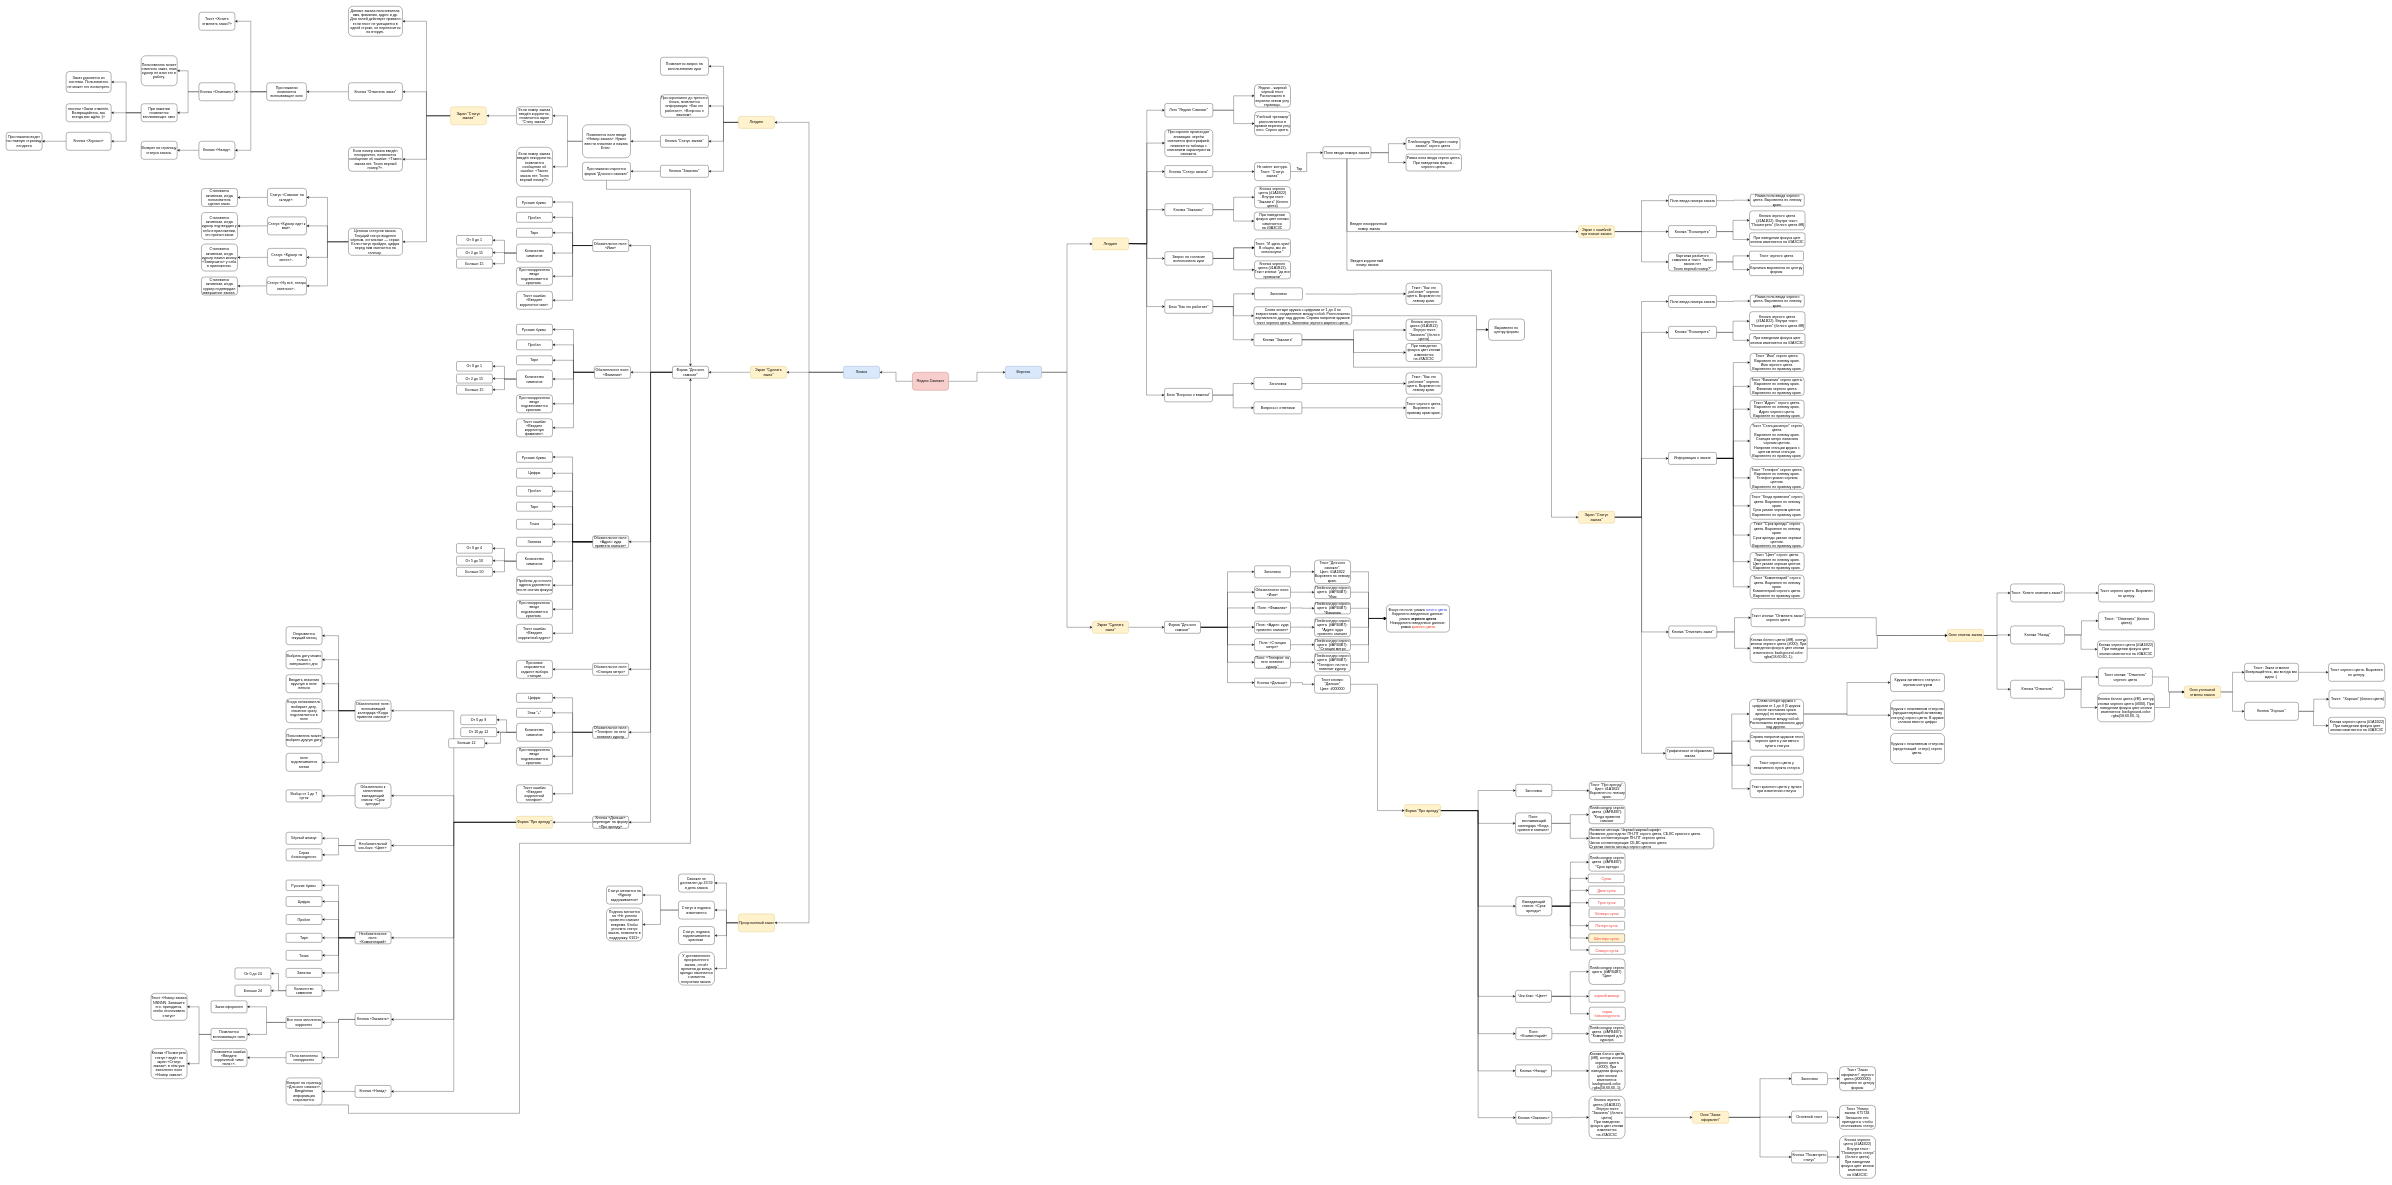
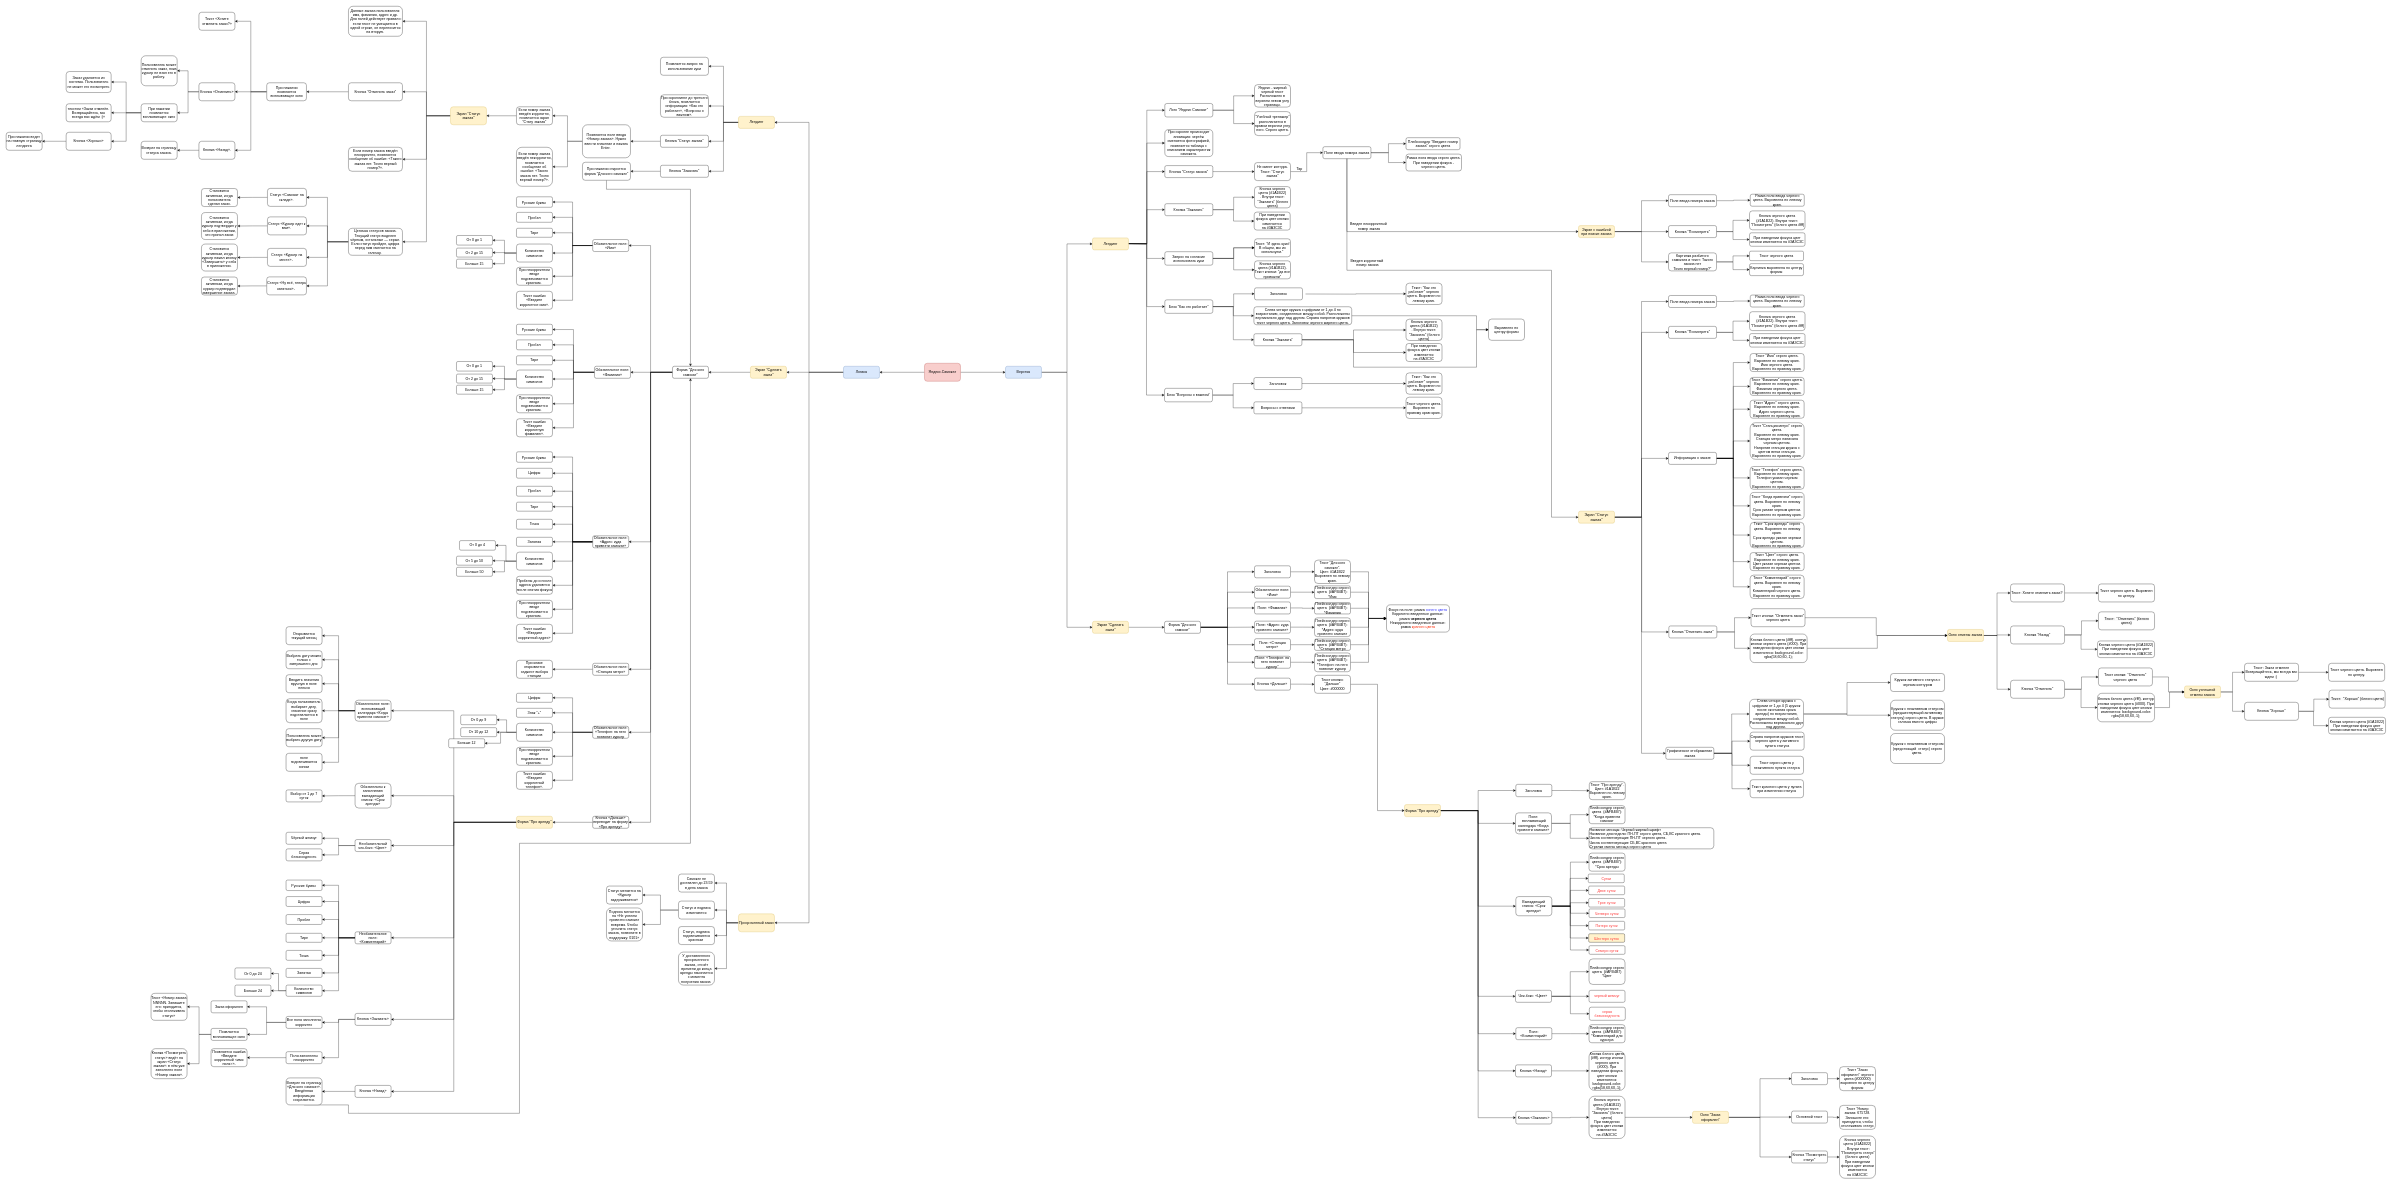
node "Яндекс.Самокат": moved (930, 381) -> (942, 372)
node "От 0 до 4": moved (474, 548) -> (477, 545)
node "Кнопка «Дальше»": size 36x9 -> 36x12
node "Текст ошибки «Введите корректный телефон».": moved (534, 794) -> (534, 780)
edge "Выпадающий список: «Срок аренды»" -> "Четверо суток": added
